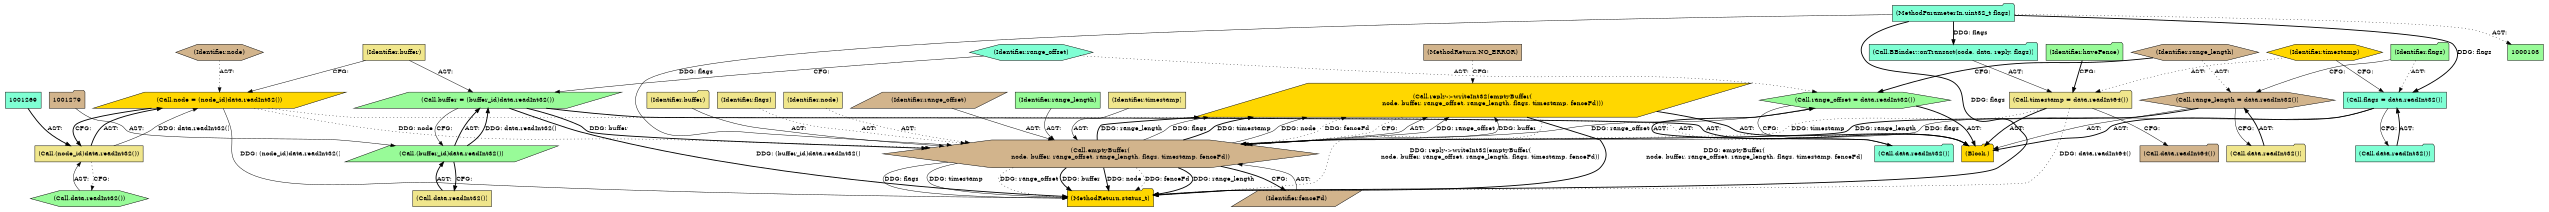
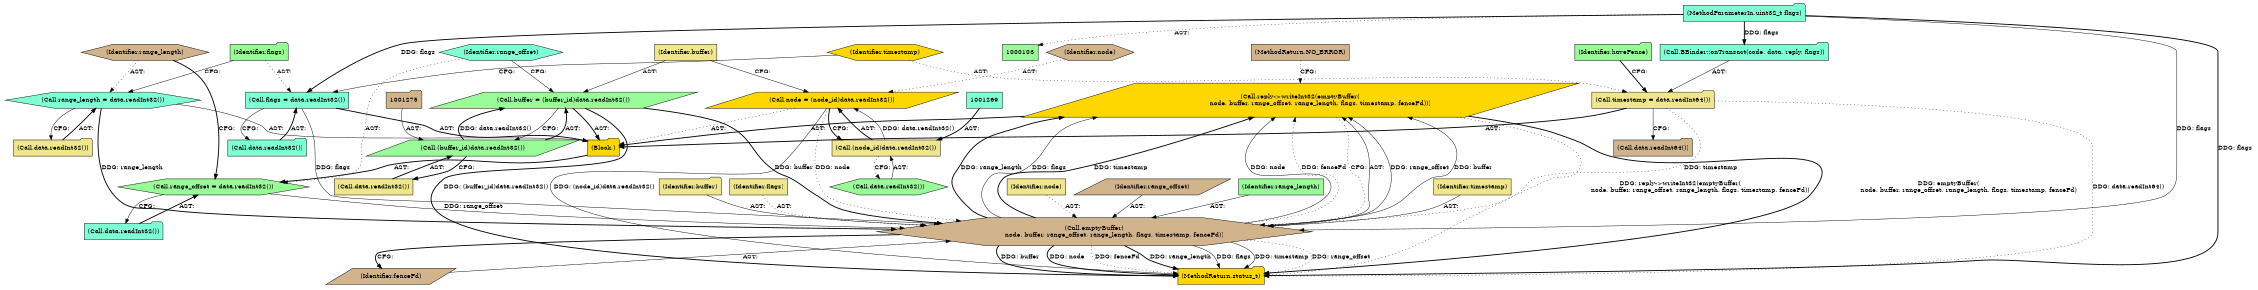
node "1001279": label "1001279" -> "1001275"
node "(Call,range_length = data.readInt32())": fillcolor tan -> aquamarine
edge "(Call,range_offset = data.readInt32())" -> "(Block,)": reversed
